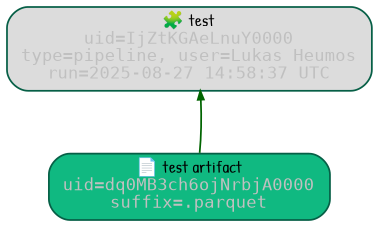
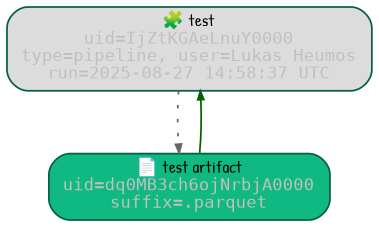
edge "🧩 test" -> "📄 test artifact": added
